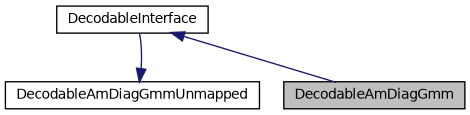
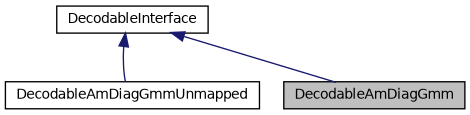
edge "DecodableInterface" -> "DecodableAmDiagGmmUnmapped": reversed
